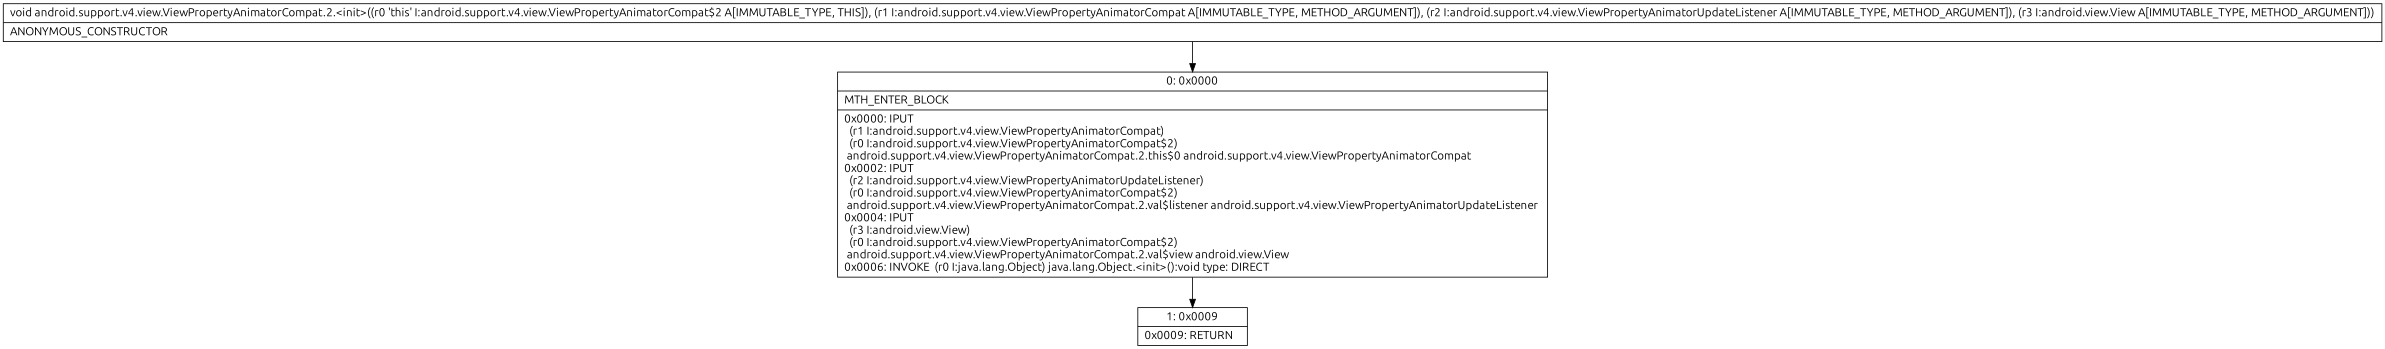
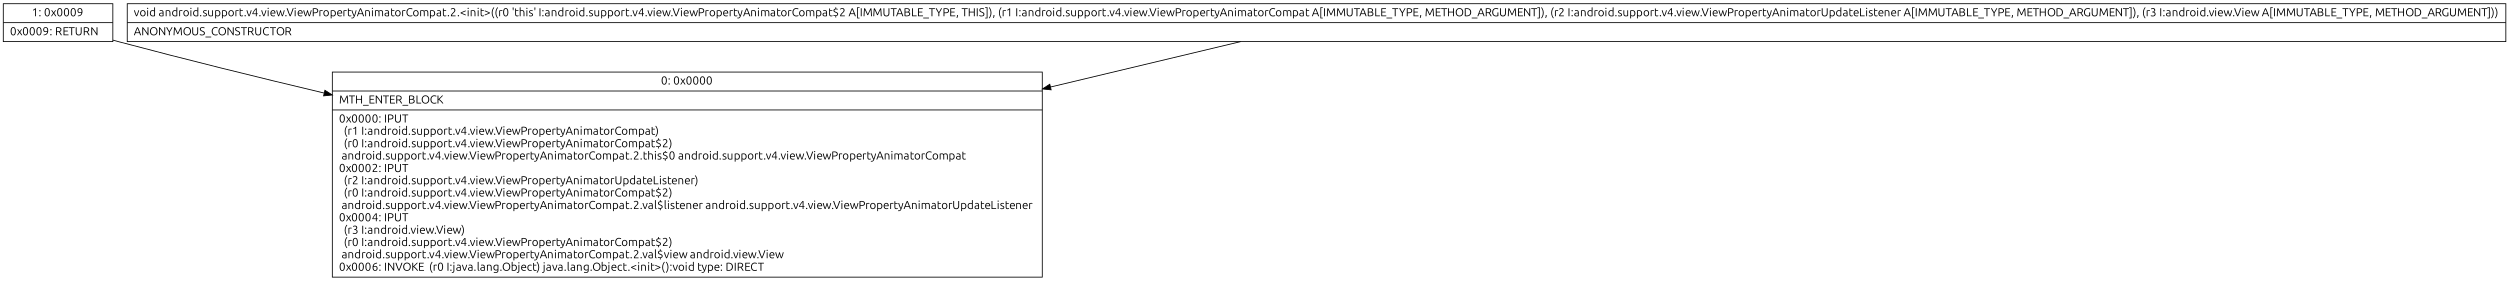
edge "0: 0x0000" -> "1: 0x0009": reversed
